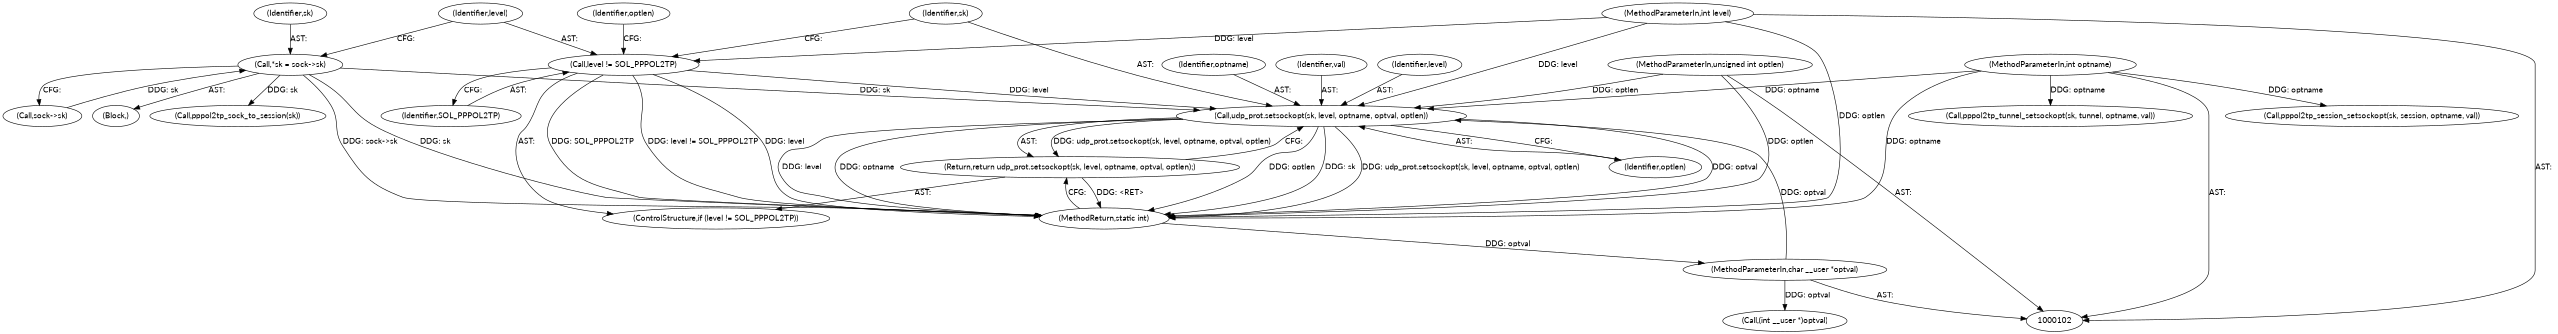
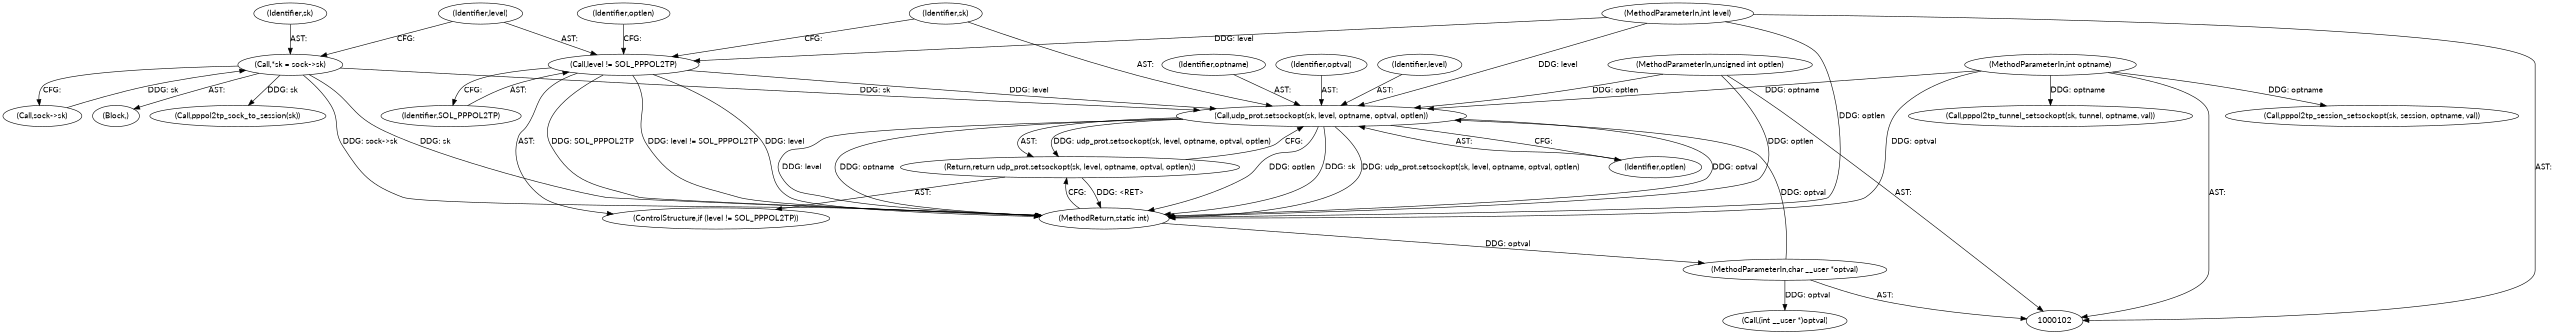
node "(Identifier,val)": label "(Identifier,val)" -> "(Identifier,optval)"
edge "(MethodParameterIn,int optname)" -> "(MethodReturn,static int)": label "DDG: optname" -> "DDG: optval"
